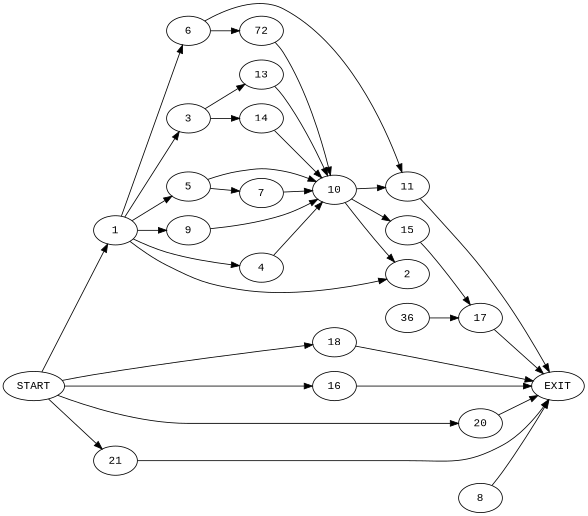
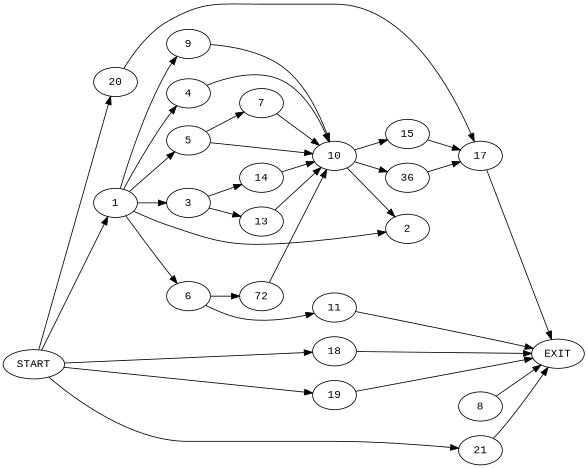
edge "10" -> "11": now "10" -> "36"
node "16": label "16" -> "19"
edge "20" -> "EXIT": now "20" -> "17"
